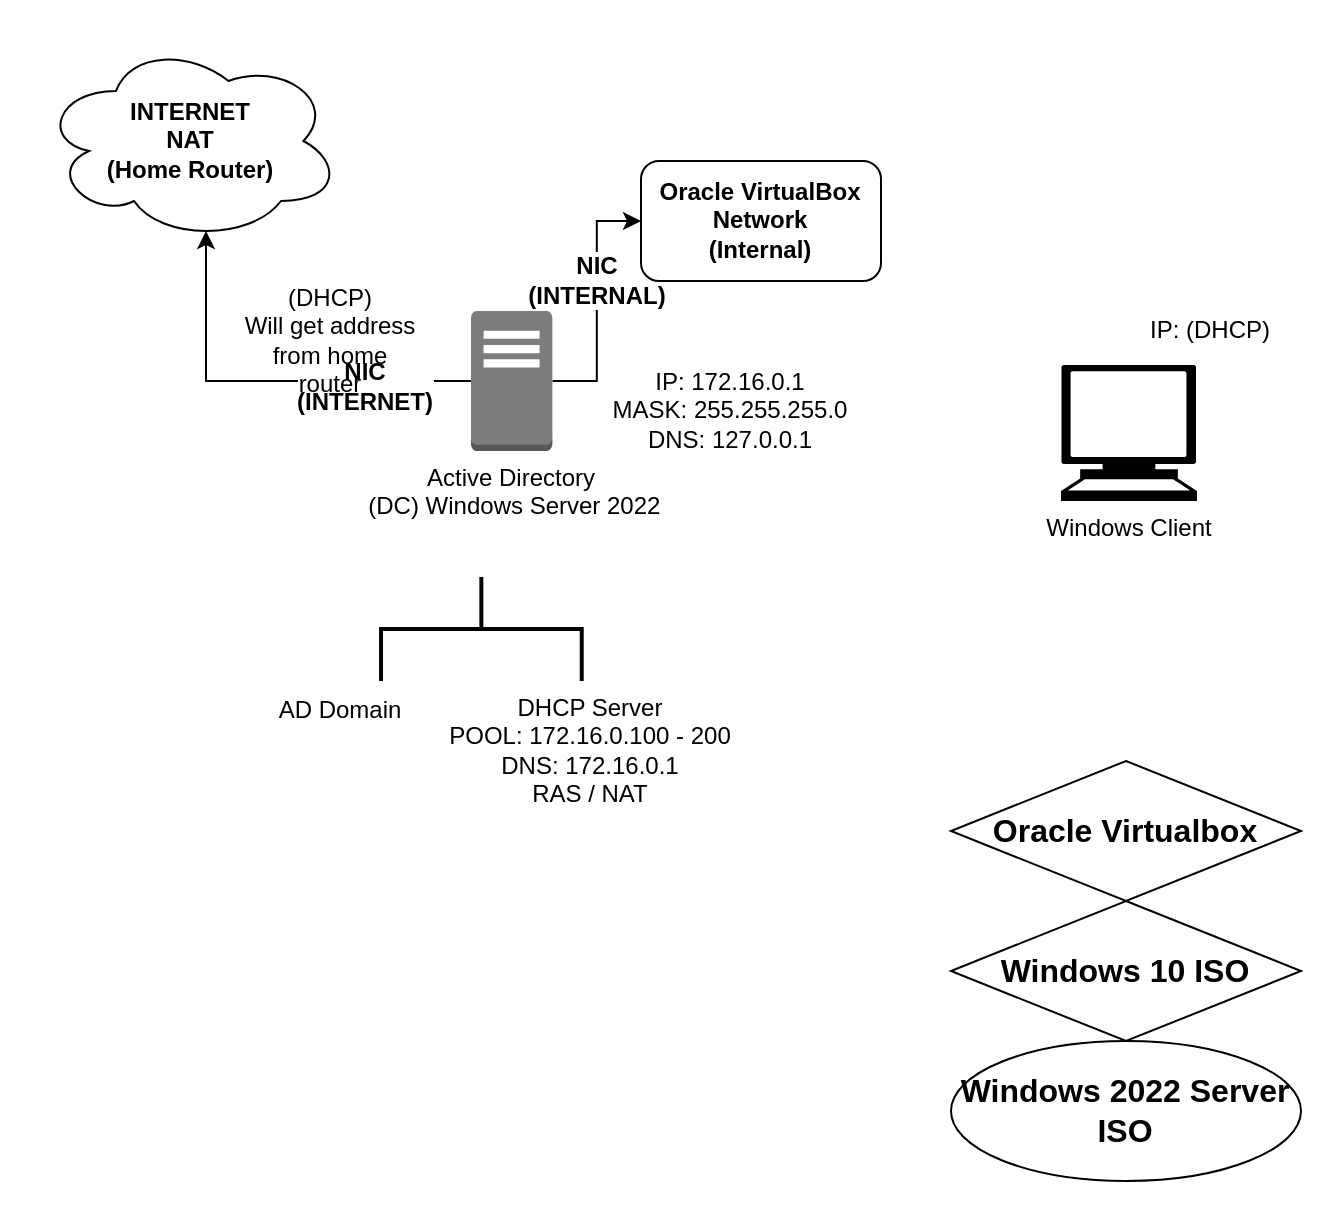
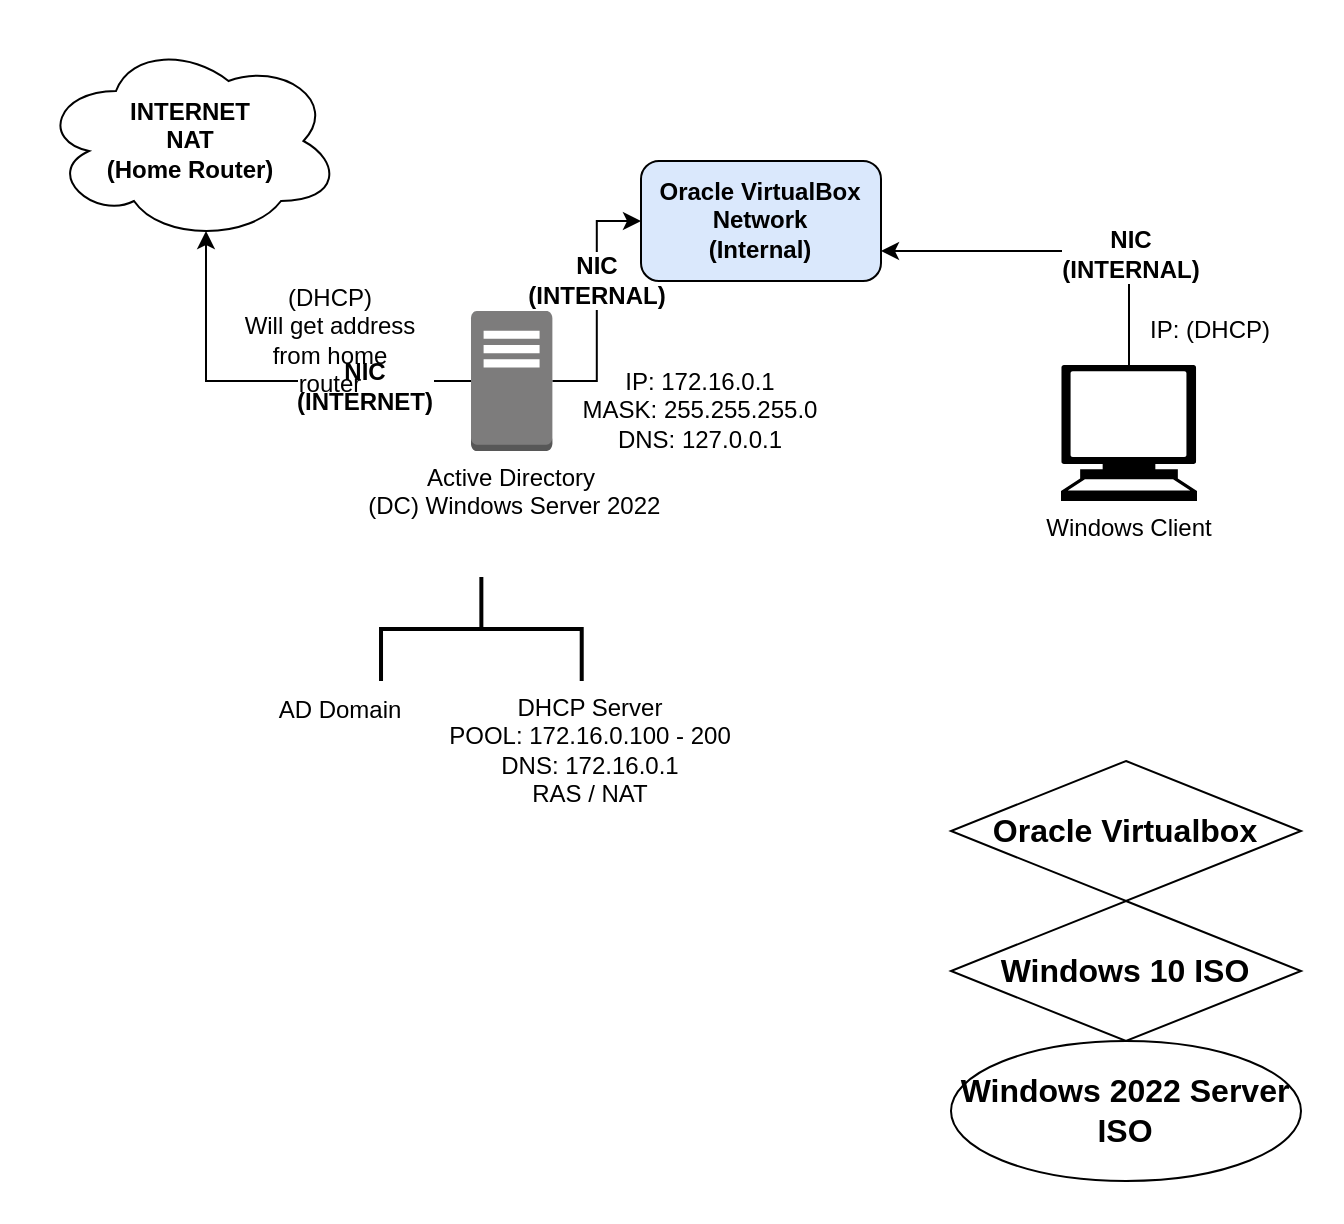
node "Oracle VirtualBox Network (Internal)": fillcolor #ffffff -> #dae8fc
edge "Windows Client" -> "Oracle VirtualBox Network (Internal)": added, label "NIC (INTERNAL)"
node "IP: 172.16.0.1 MASK: 255.255.255.0 DNS: 127.0.0.1": moved (732, 411) -> (702, 411)
